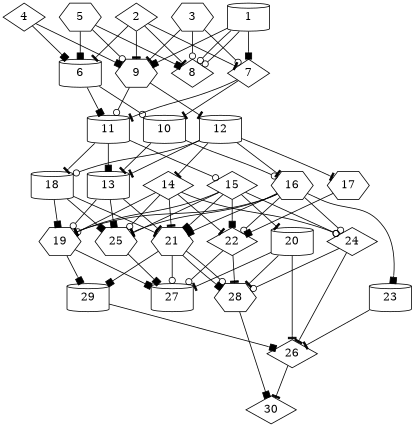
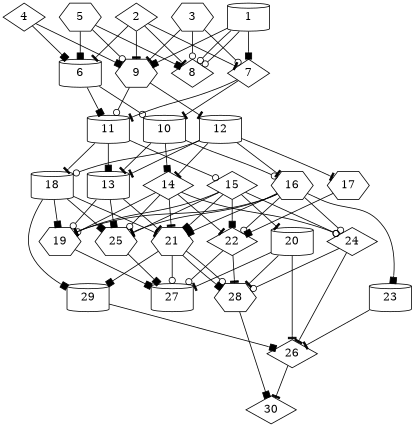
edge "10" -> "14": added
edge "19" -> "29": now "18" -> "29"
